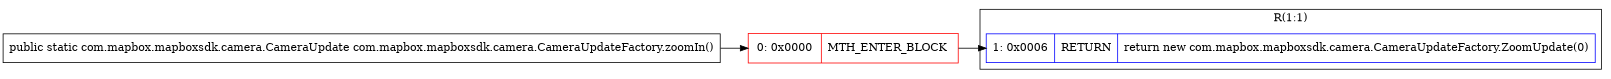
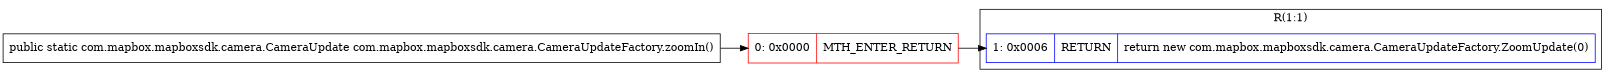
node "0: 0x0000": text "MTH_ENTER_BLOCK" -> "MTH_ENTER_RETURN"
